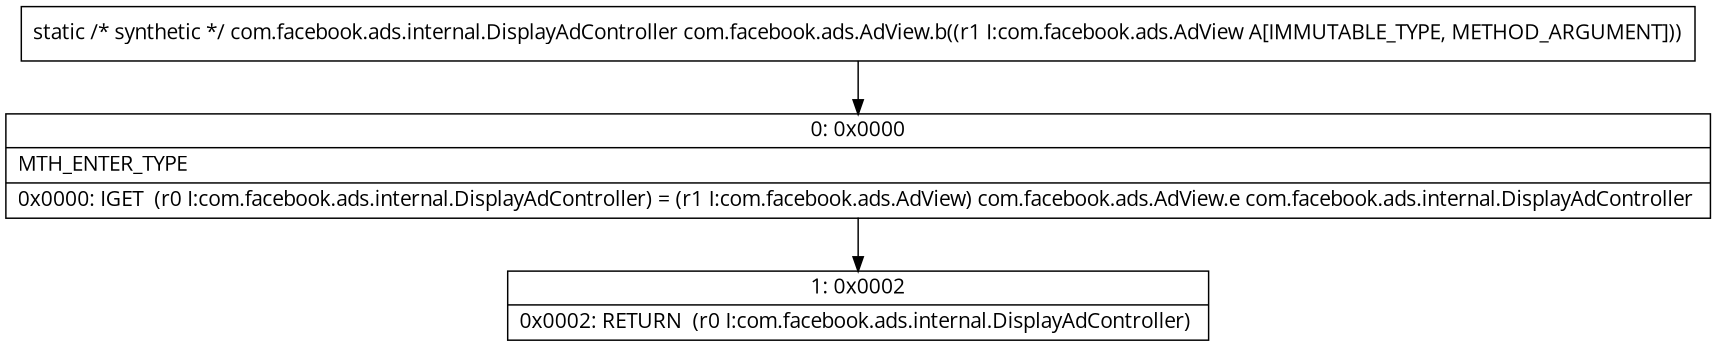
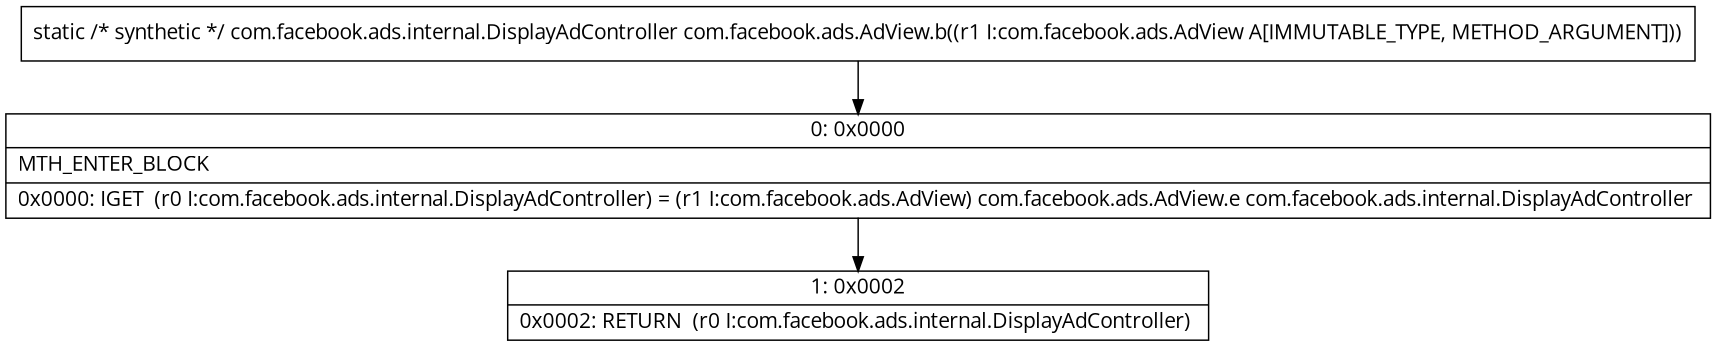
node "0: 0x0000": text "MTH_ENTER_TYPE" -> "MTH_ENTER_BLOCK"
